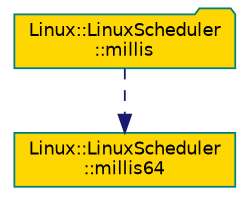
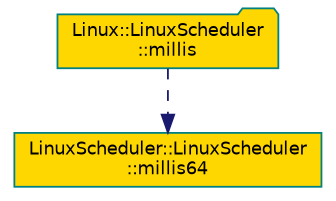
node "Linux::LinuxScheduler ::millis64": label "Linux::LinuxScheduler ::millis64" -> "LinuxScheduler::LinuxScheduler ::millis64"
